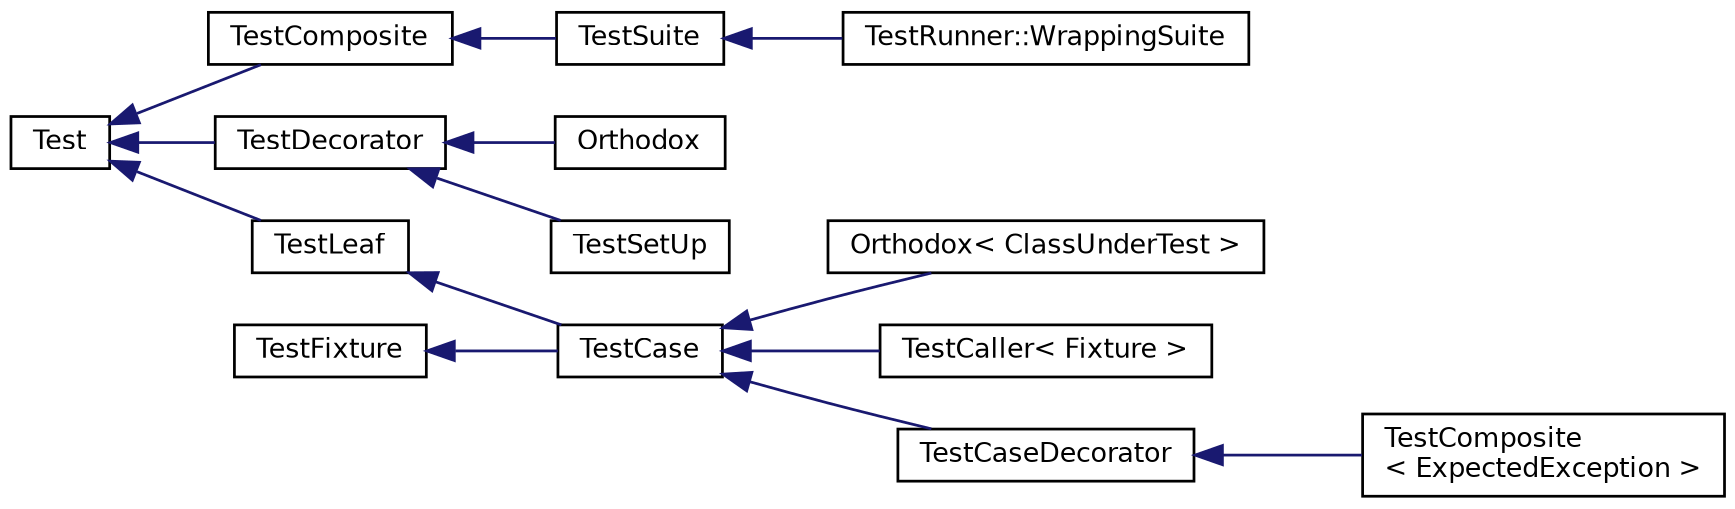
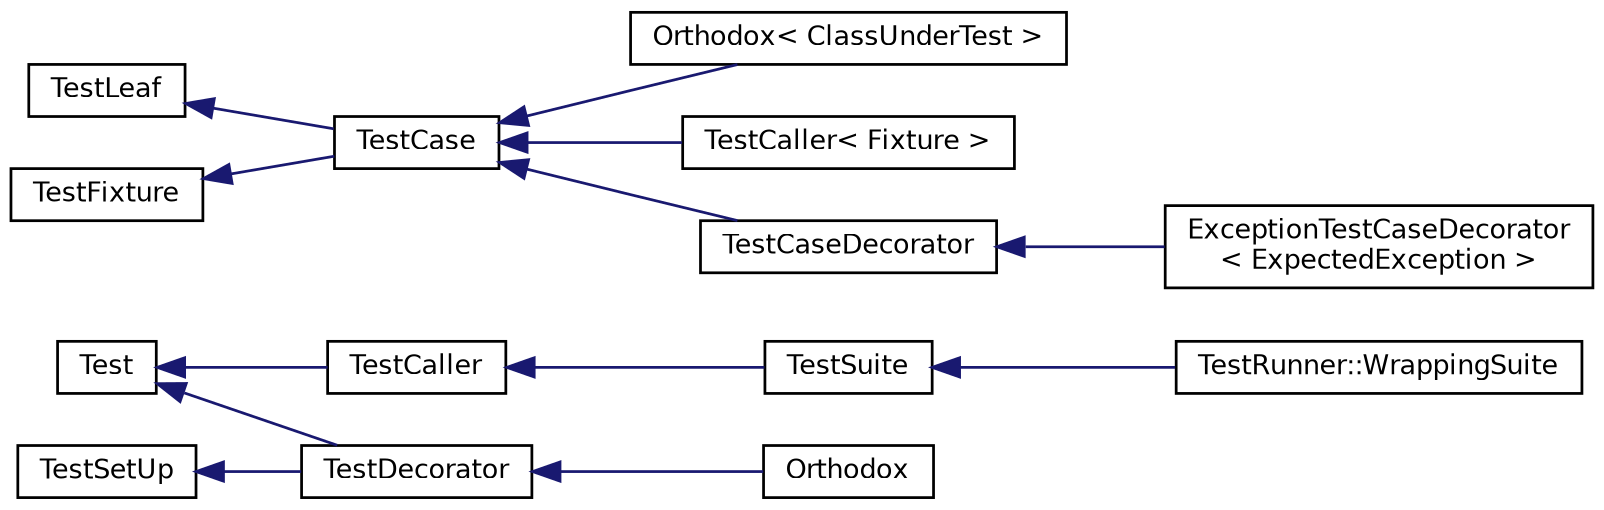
node "TestComposite": label "TestComposite" -> "TestCaller"
edge "TestLeaf" -> "Test": removed
edge "TestSetUp" -> "TestDecorator": reversed
node "TestComposite < ExpectedException >": label "TestComposite < ExpectedException >" -> "ExceptionTestCaseDecorator < ExpectedException >"
